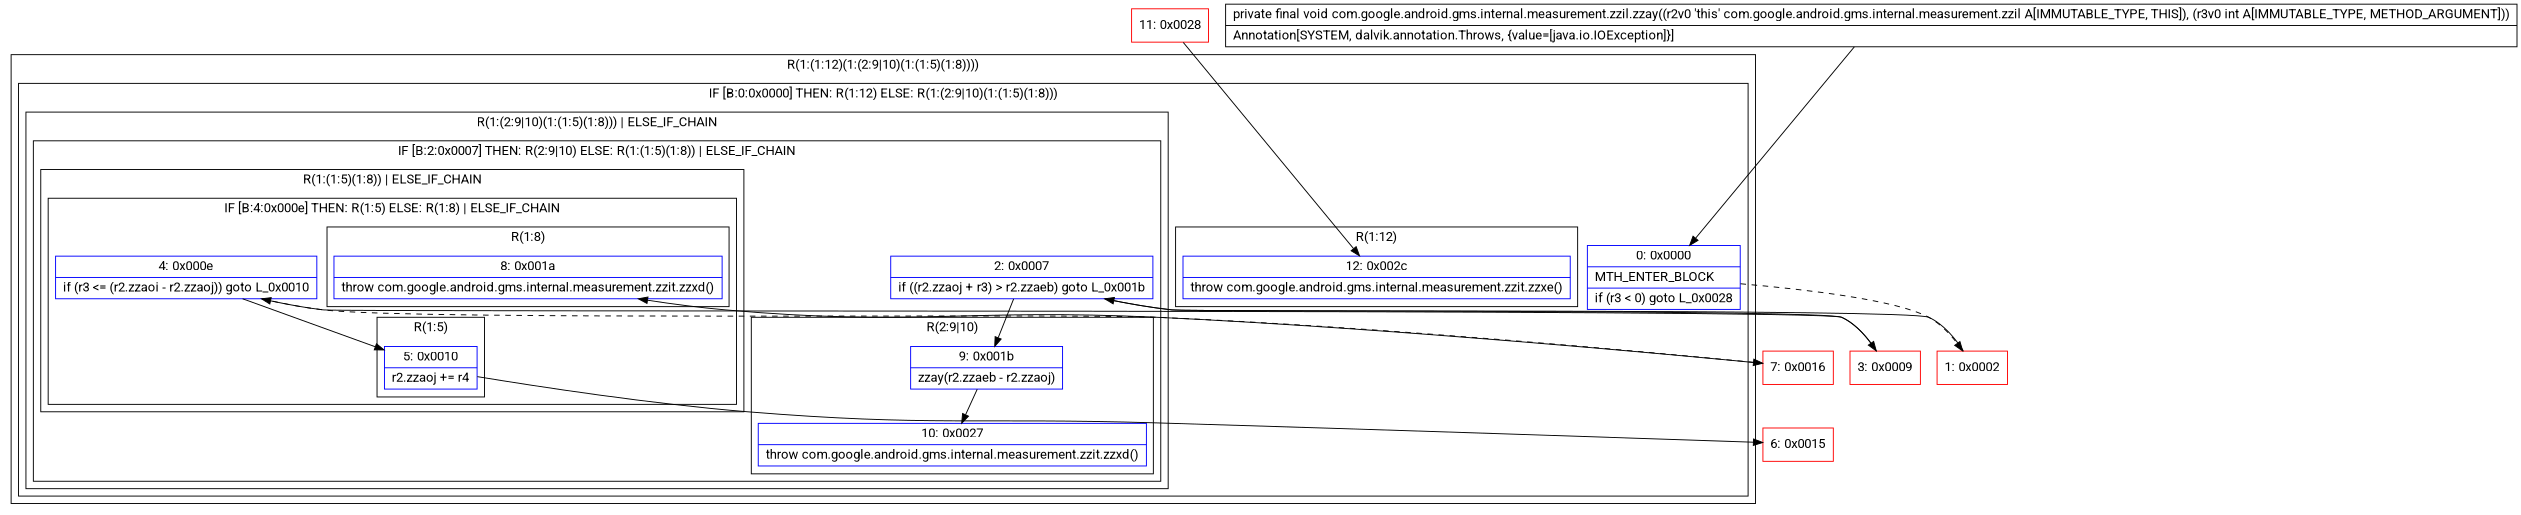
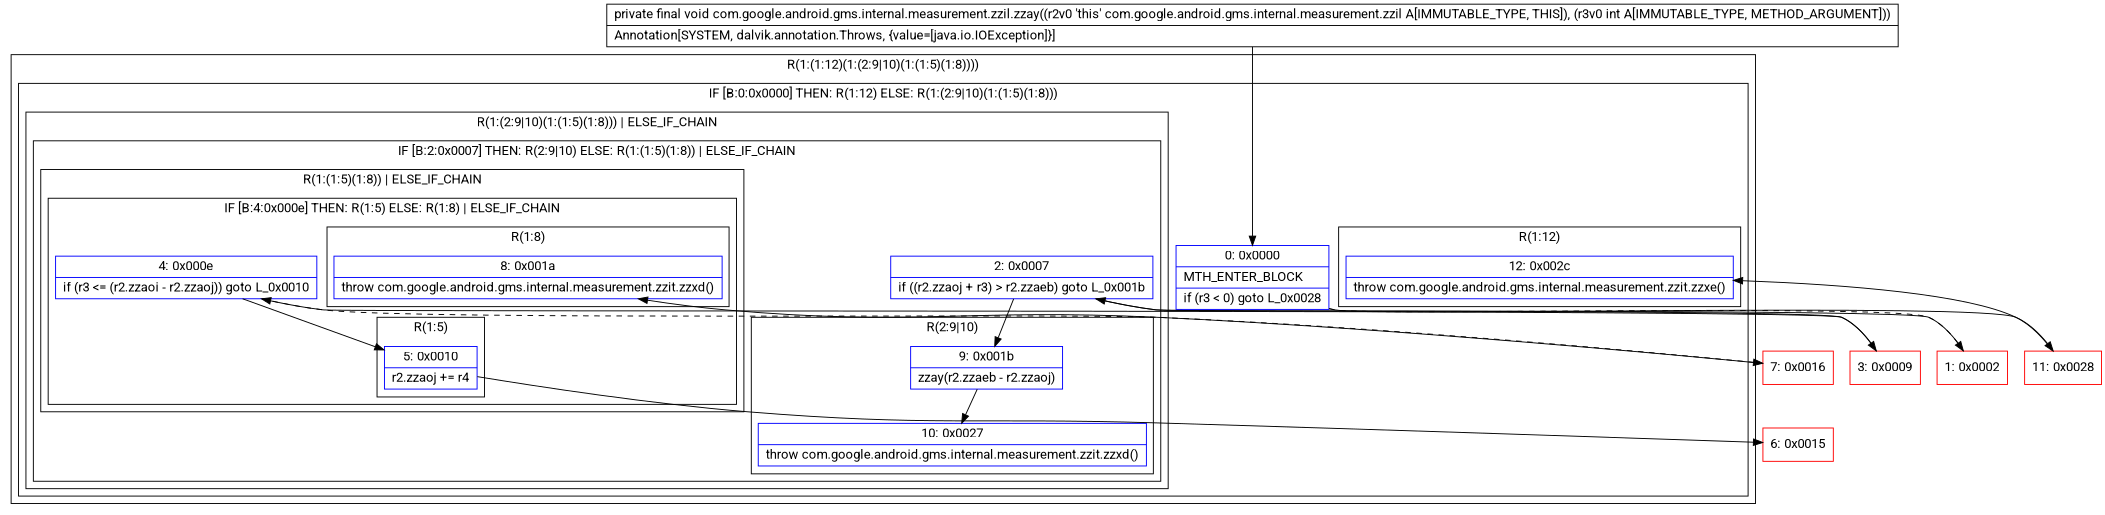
edge "0: 0x0000" -> "11: 0x0028": added
